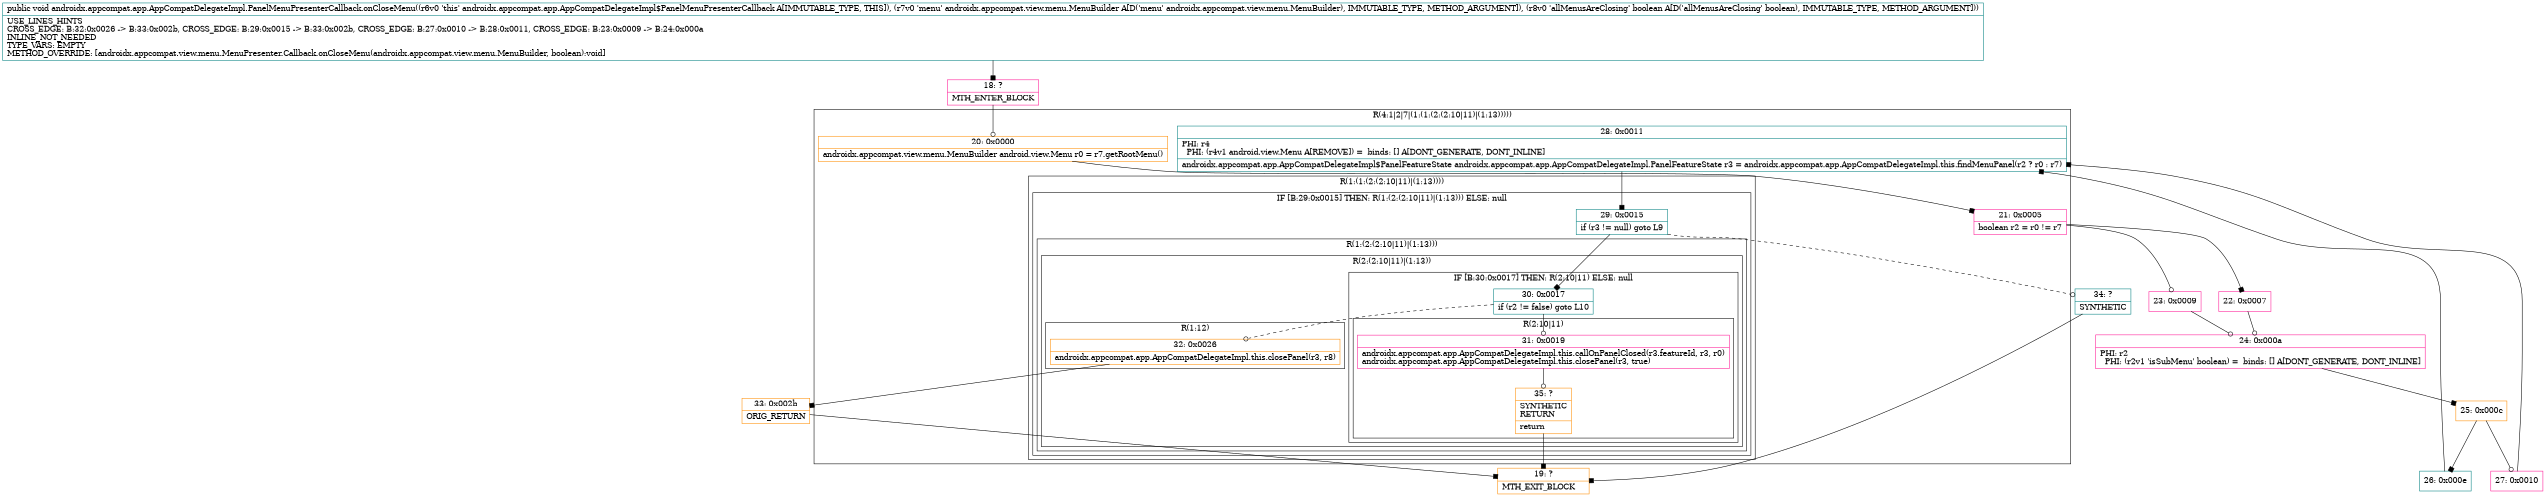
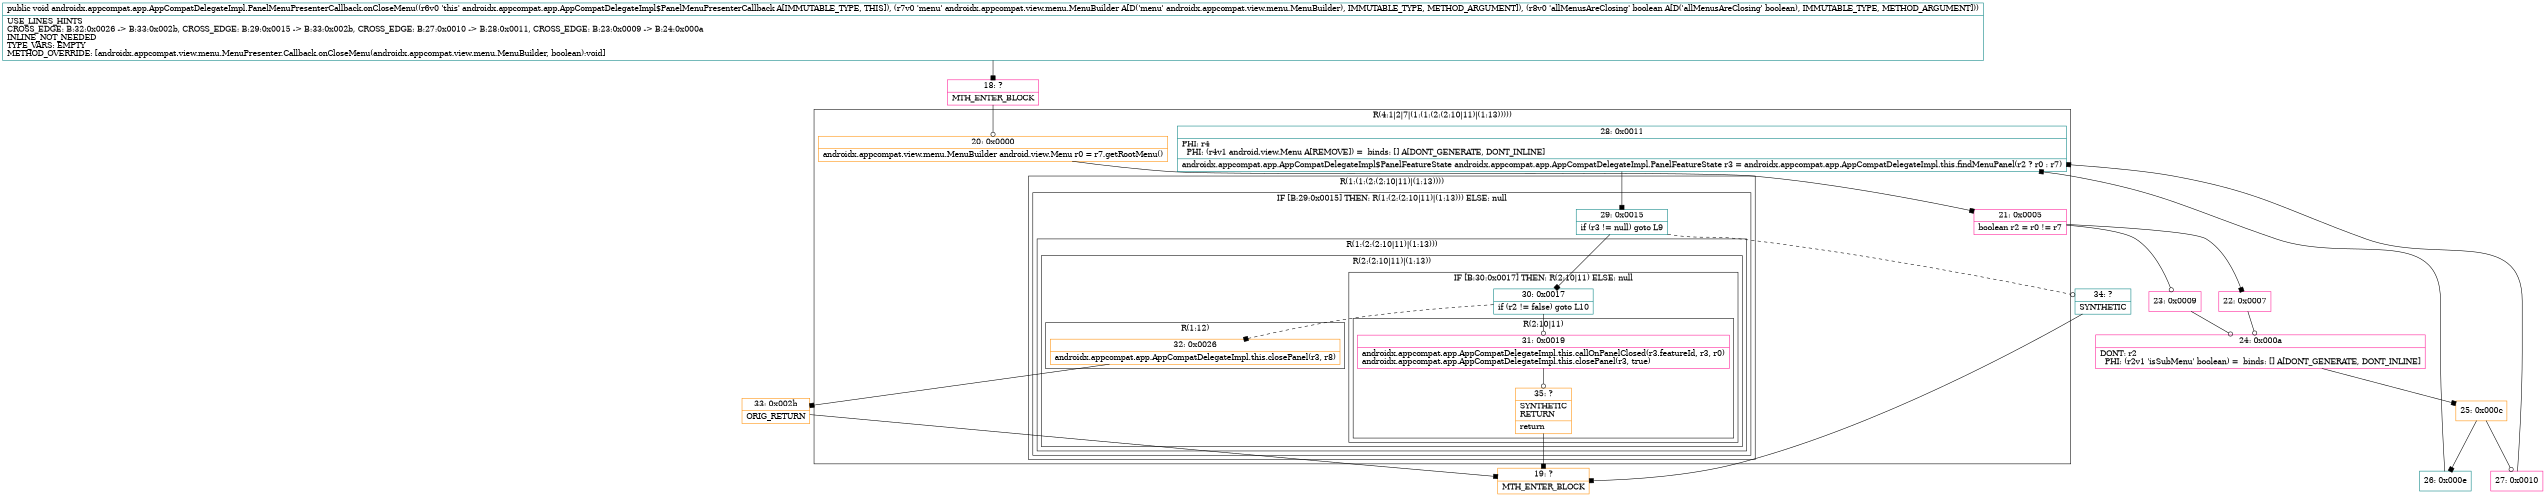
edge "30: 0x0017" -> "32: 0x0026": arrowhead odot -> box
node "24: 0x000a": text "PHI: r2" -> "DONT: r2"
node "19: ?": text "MTH_EXIT_BLOCK" -> "MTH_ENTER_BLOCK"
